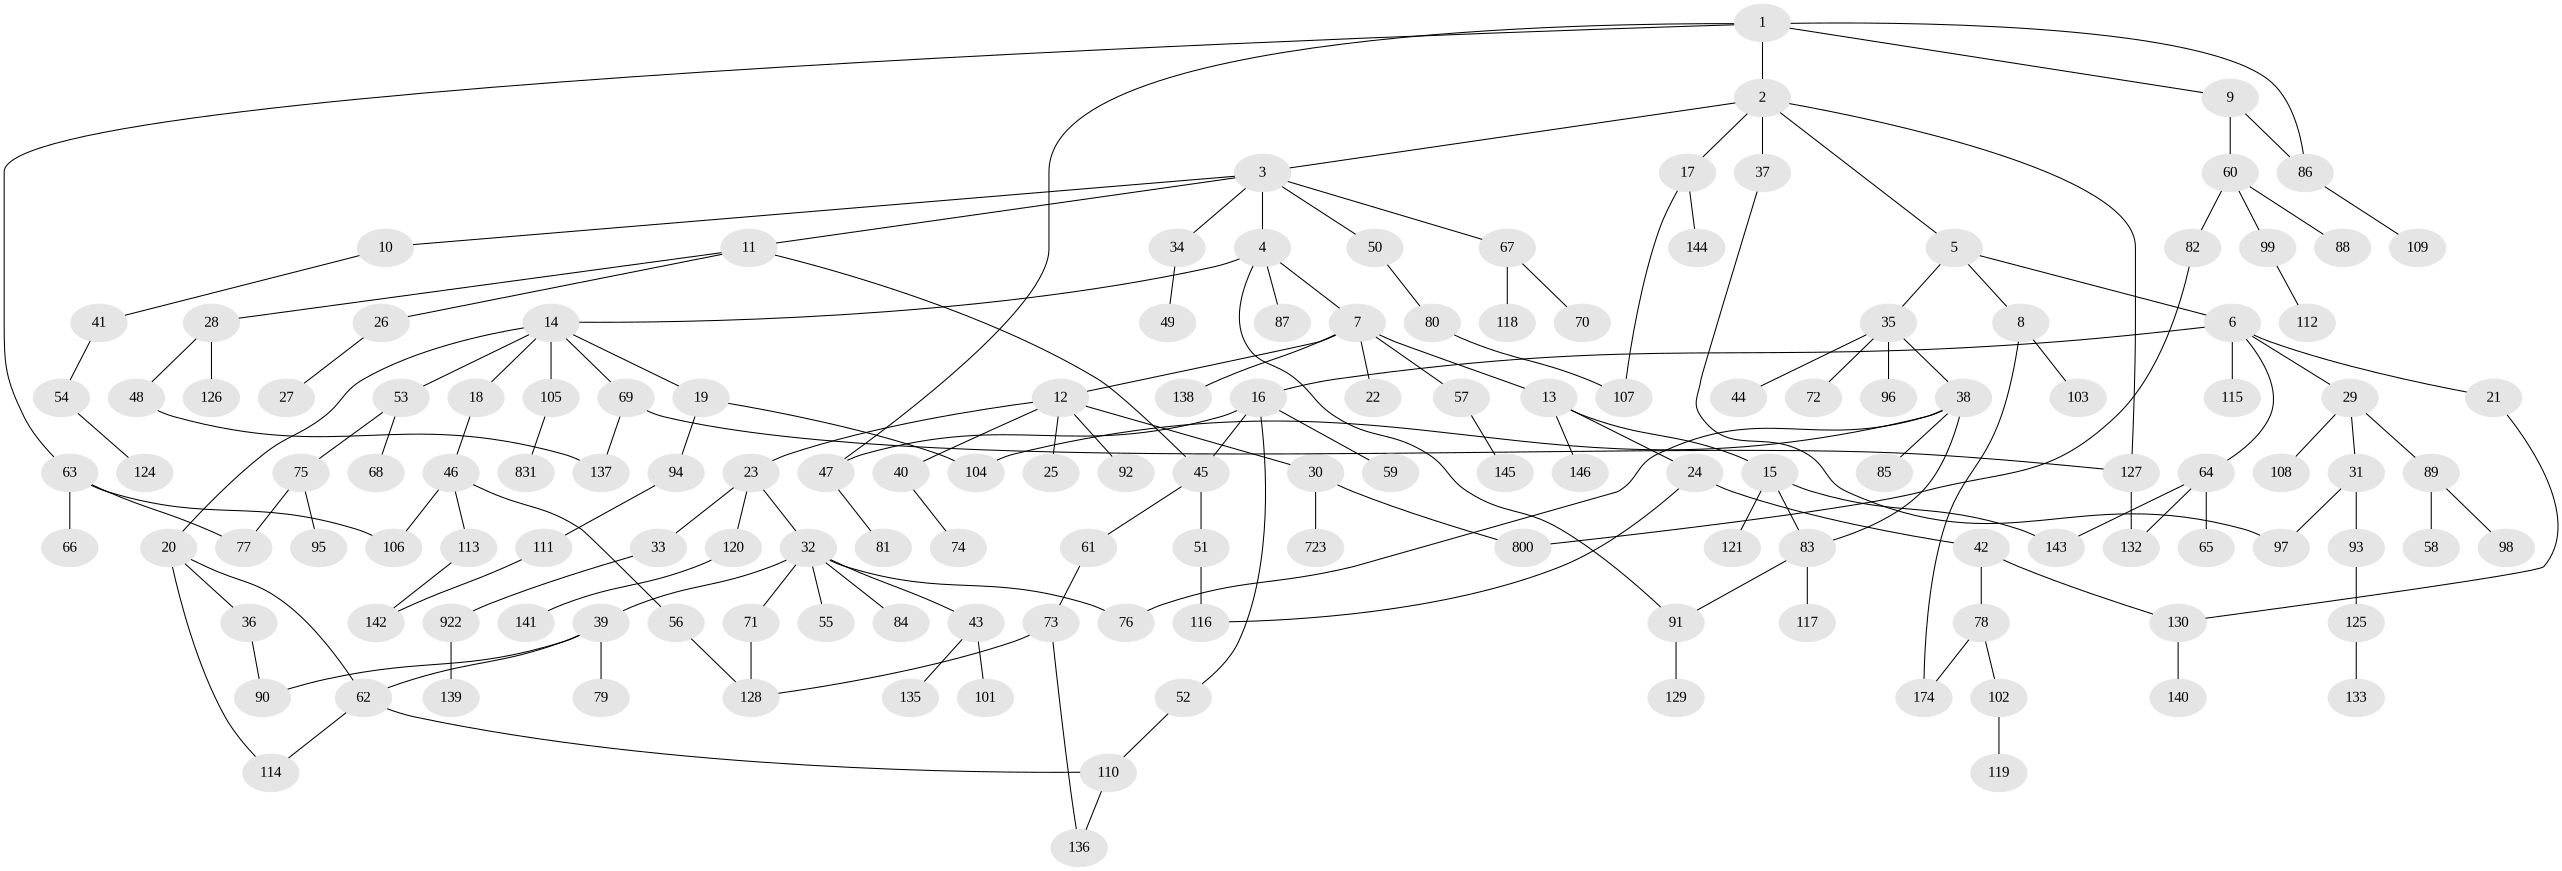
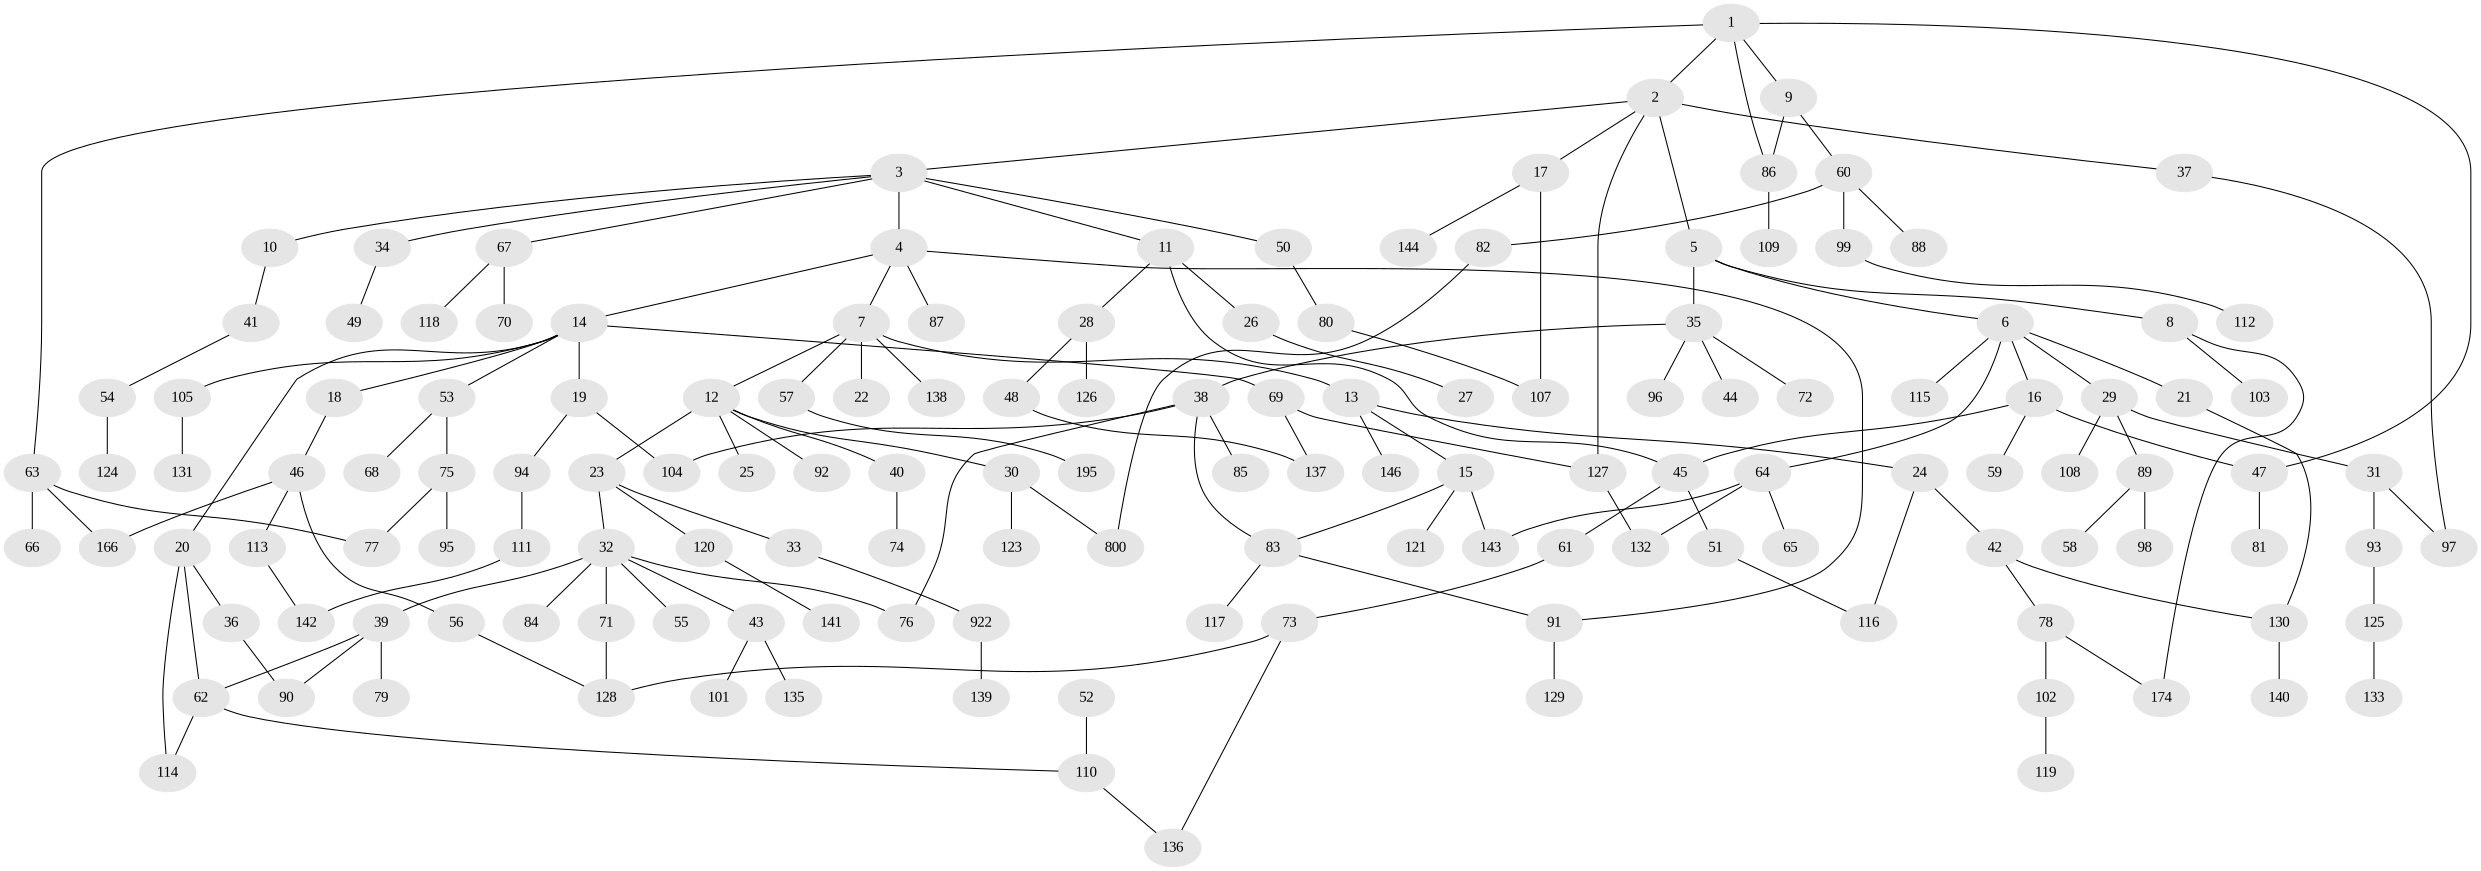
node "831": label "831" -> "131"
node "145": label "145" -> "195"
node "106": label "106" -> "166"
node "723": label "723" -> "123"
edge "16" -- "52": removed
